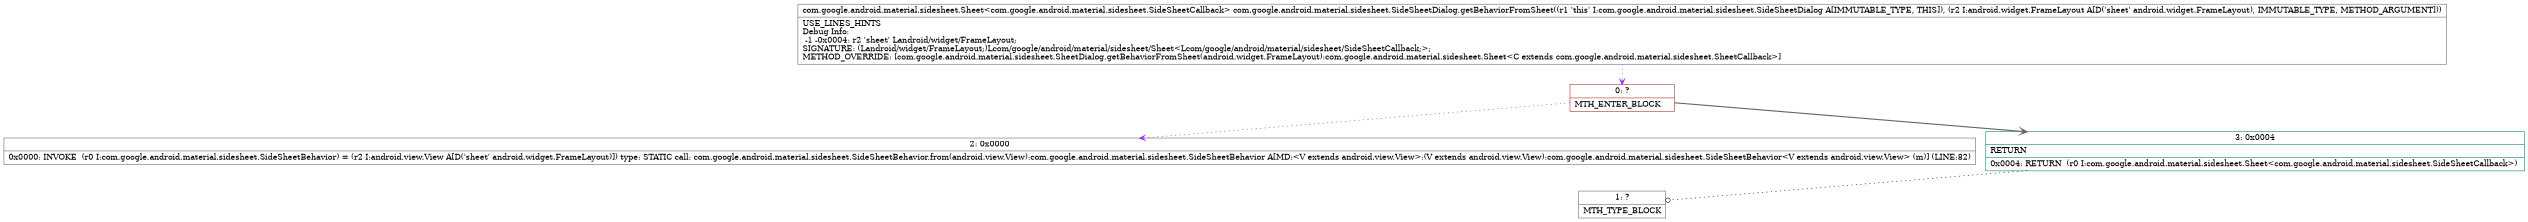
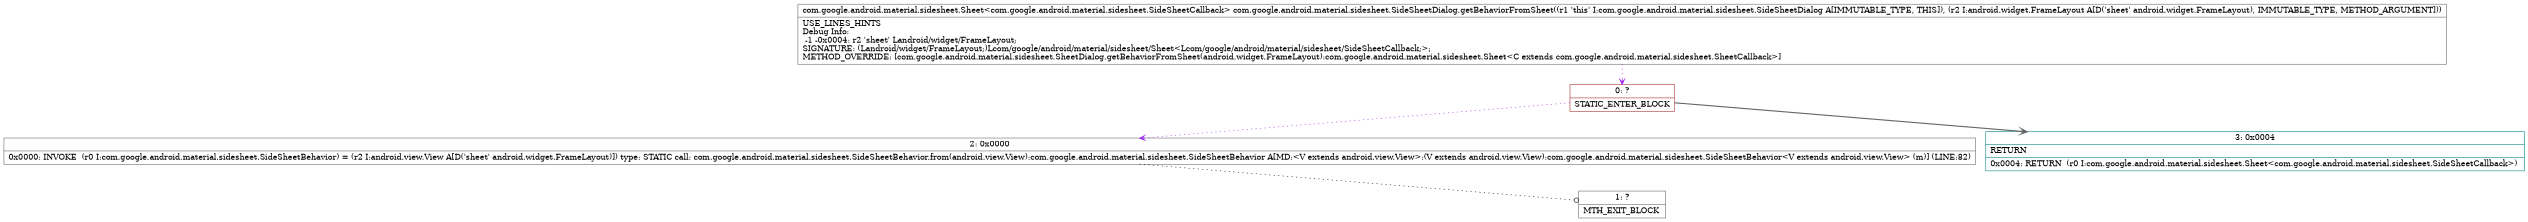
node "0: ?": text "MTH_ENTER_BLOCK" -> "STATIC_ENTER_BLOCK"
edge "3: 0x0004" -> "1: ?": now "2: 0x0000" -> "1: ?"
node "1: ?": text "MTH_TYPE_BLOCK" -> "MTH_EXIT_BLOCK"
